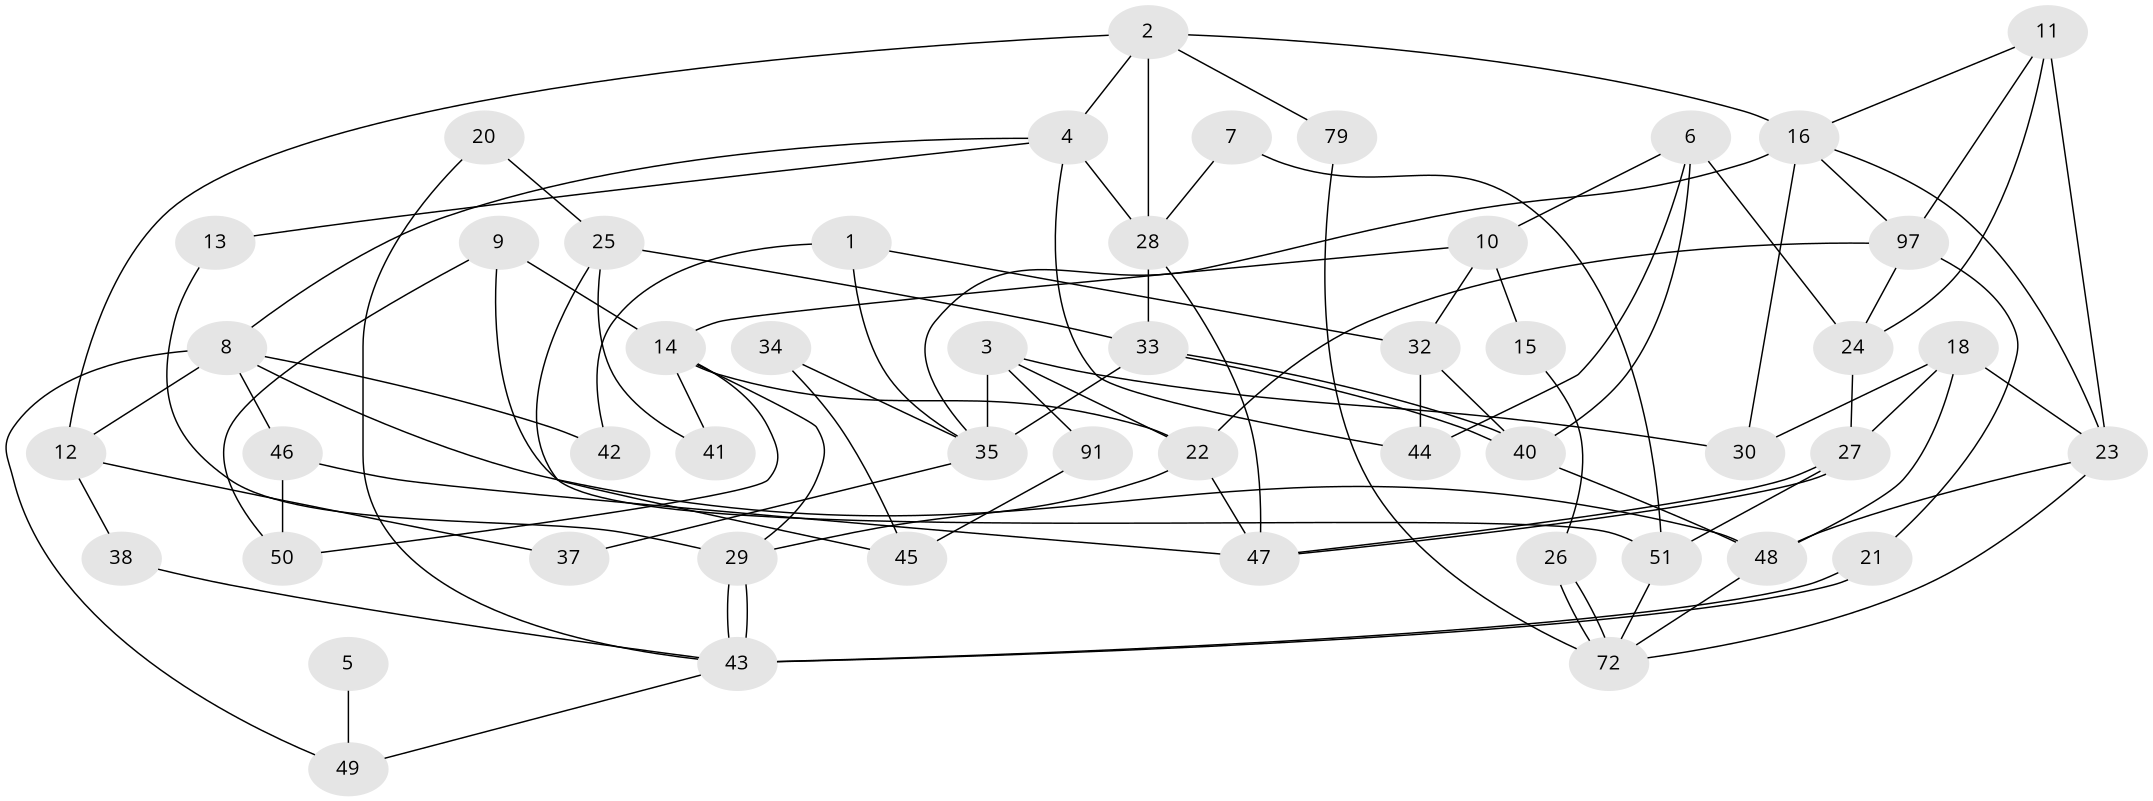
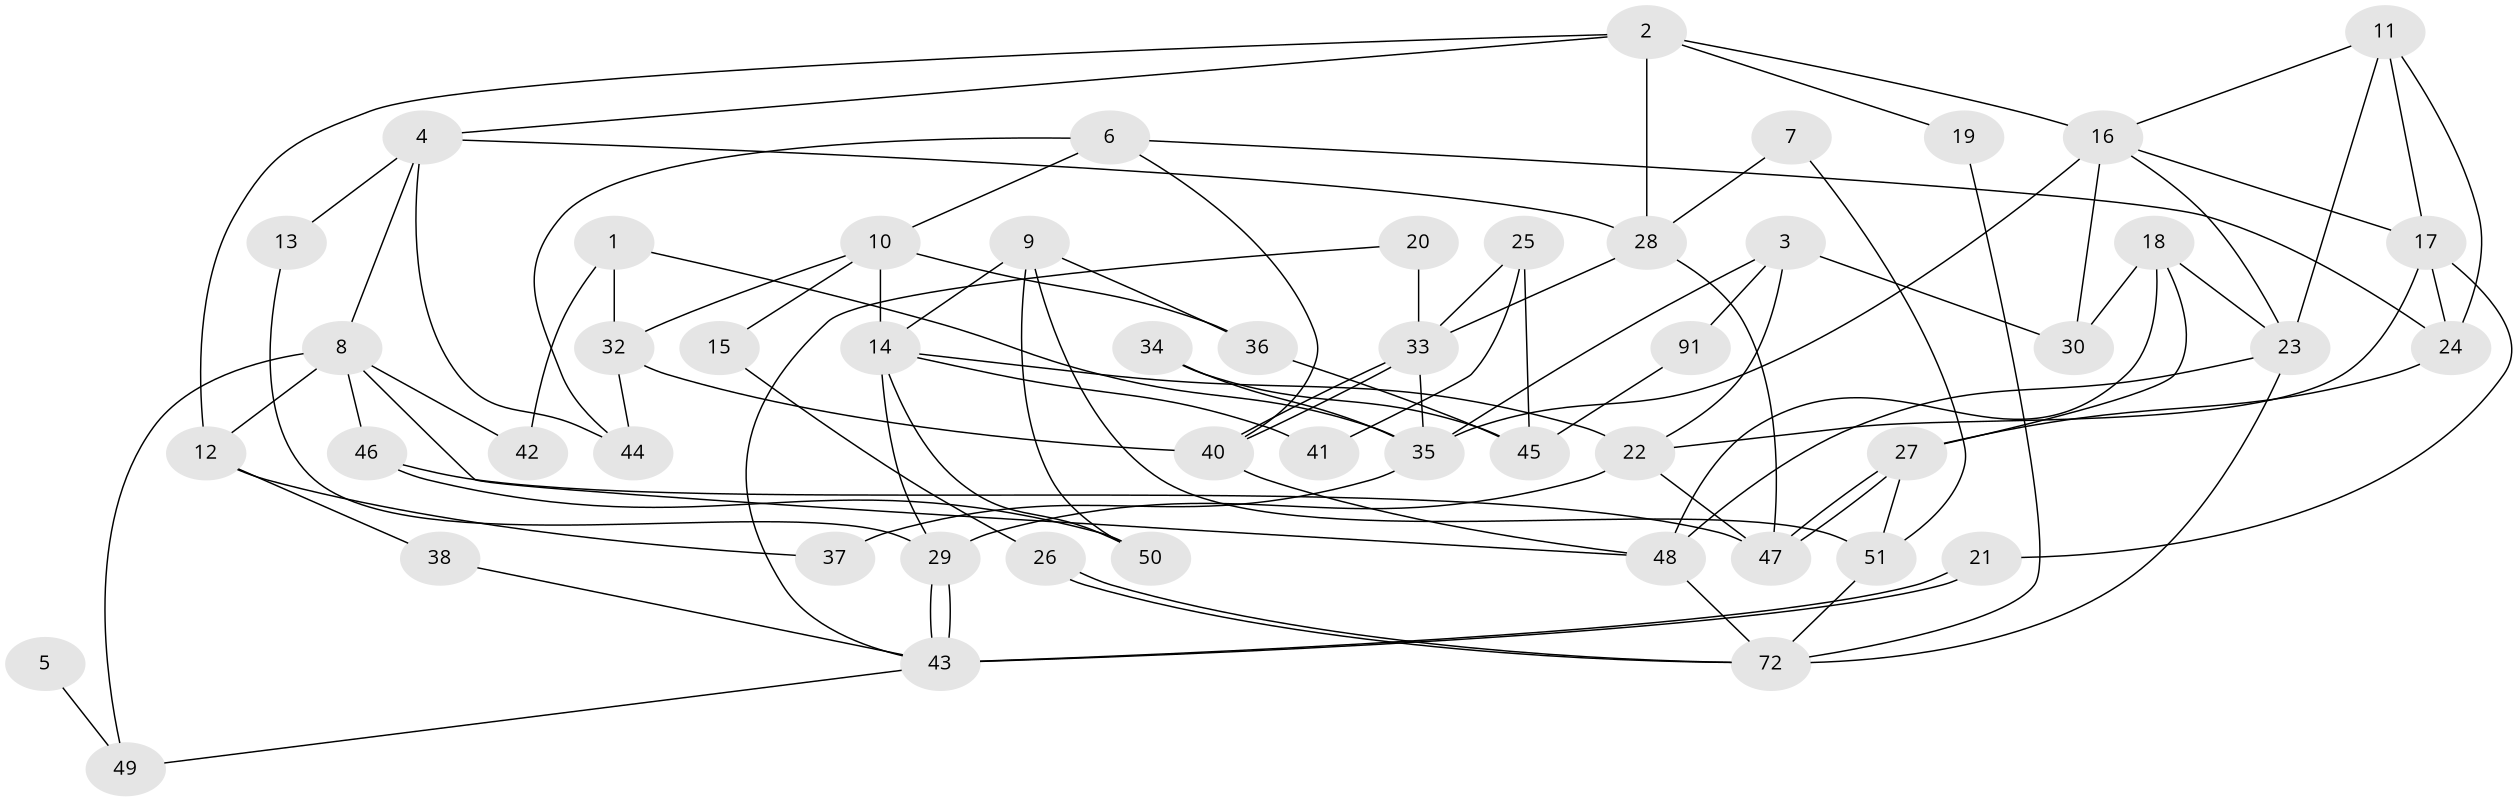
node "79": label "79" -> "19"
edge "20" -- "25": now "20" -- "33"
node "97": label "97" -> "17"
node "36": added
